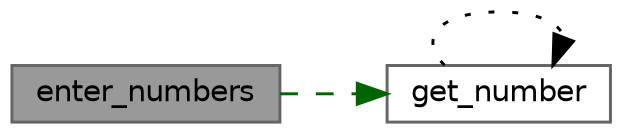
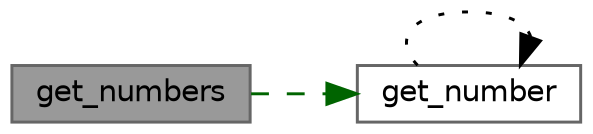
node "enter_numbers": label "enter_numbers" -> "get_numbers"
